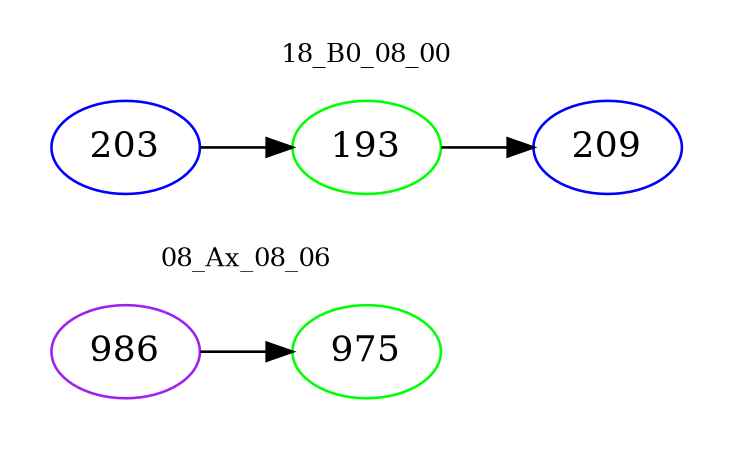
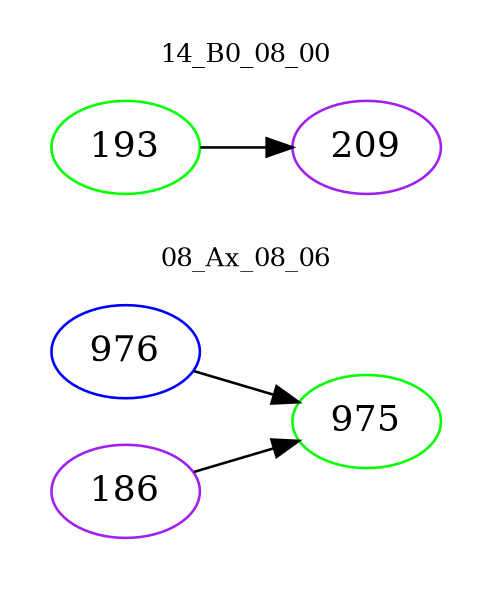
cluster "18_B0_08_00": label "18_B0_08_00" -> "14_B0_08_00"
node "203": removed
node "209": color blue -> purple
node "986": label "986" -> "186"
node "976": added
